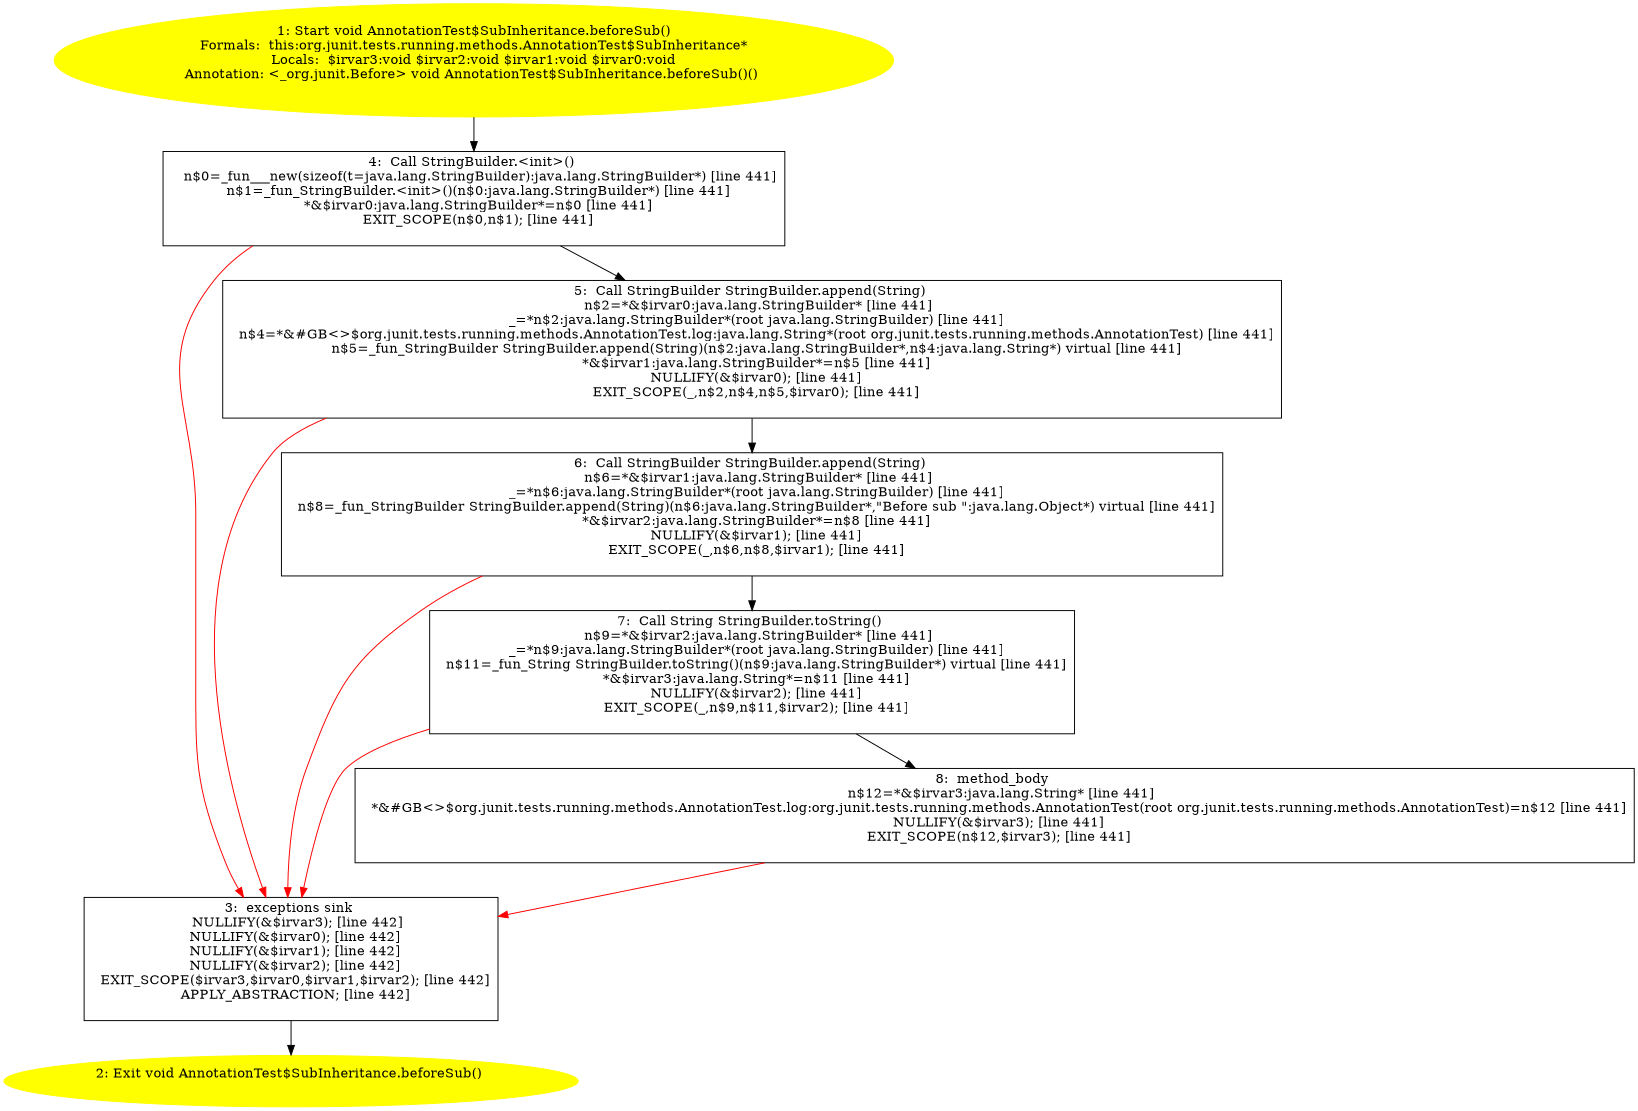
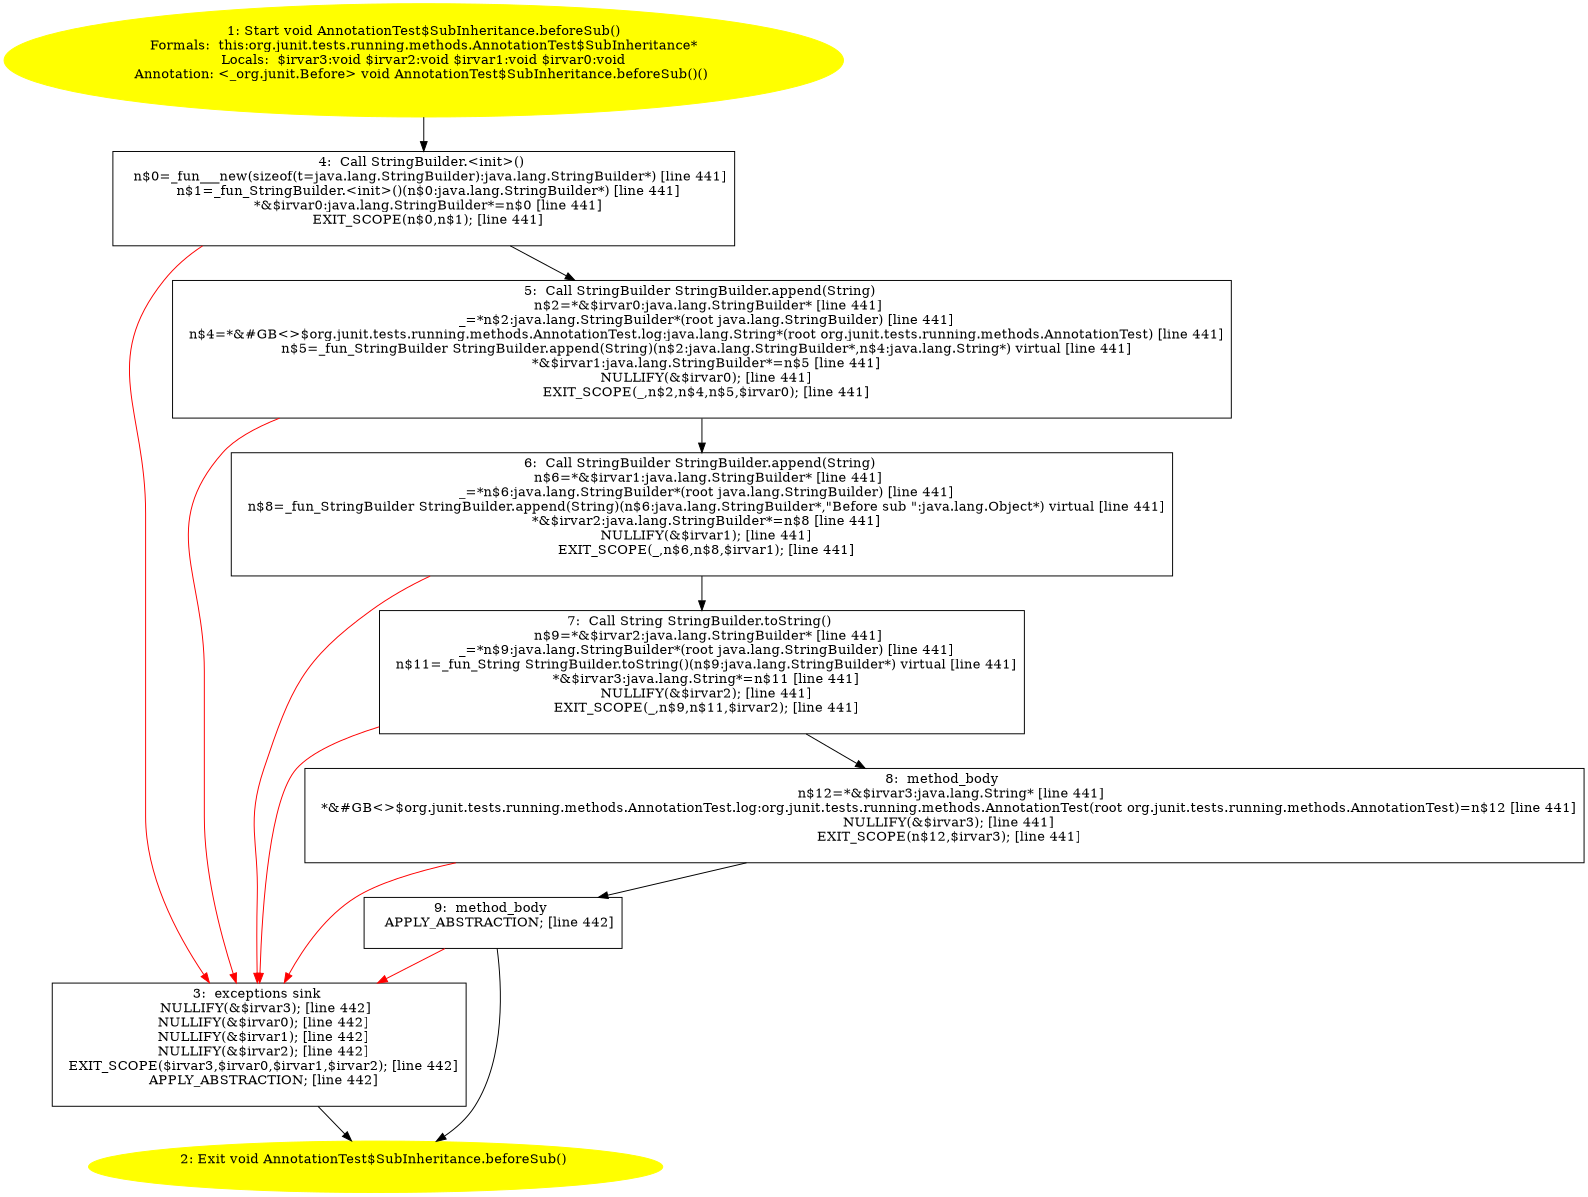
node "9:  method_body APPLY_ABSTRACTION; [line 442]": added
